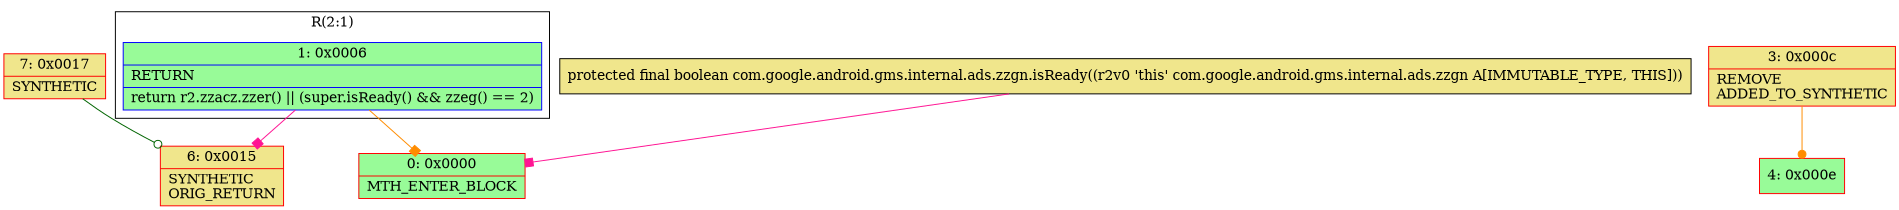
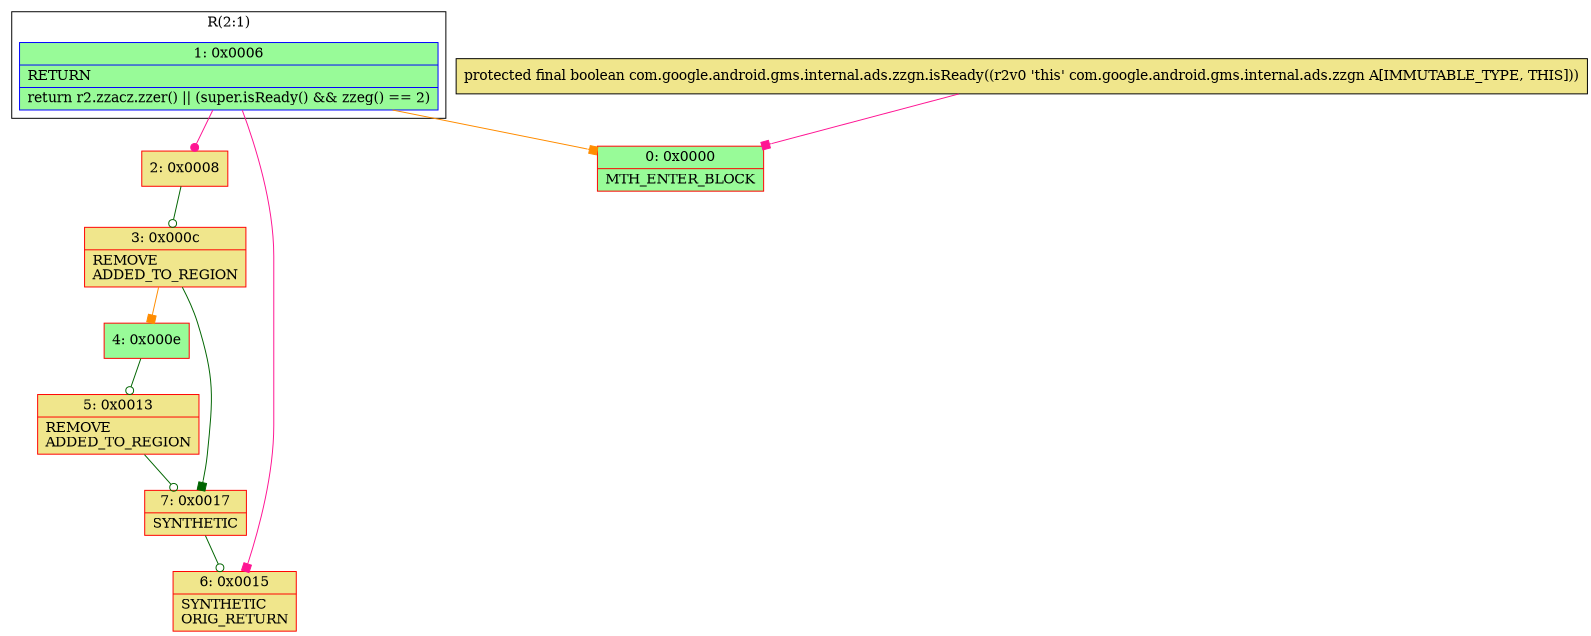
node "3: 0x000c": text "ADDED_TO_SYNTHETIC" -> "ADDED_TO_REGION"
edge "3: 0x000c" -> "4: 0x000e": arrowhead dot -> box
node "2: 0x0008": added
edge "3: 0x000c" -> "7: 0x0017": added
node "5: 0x0013": added
